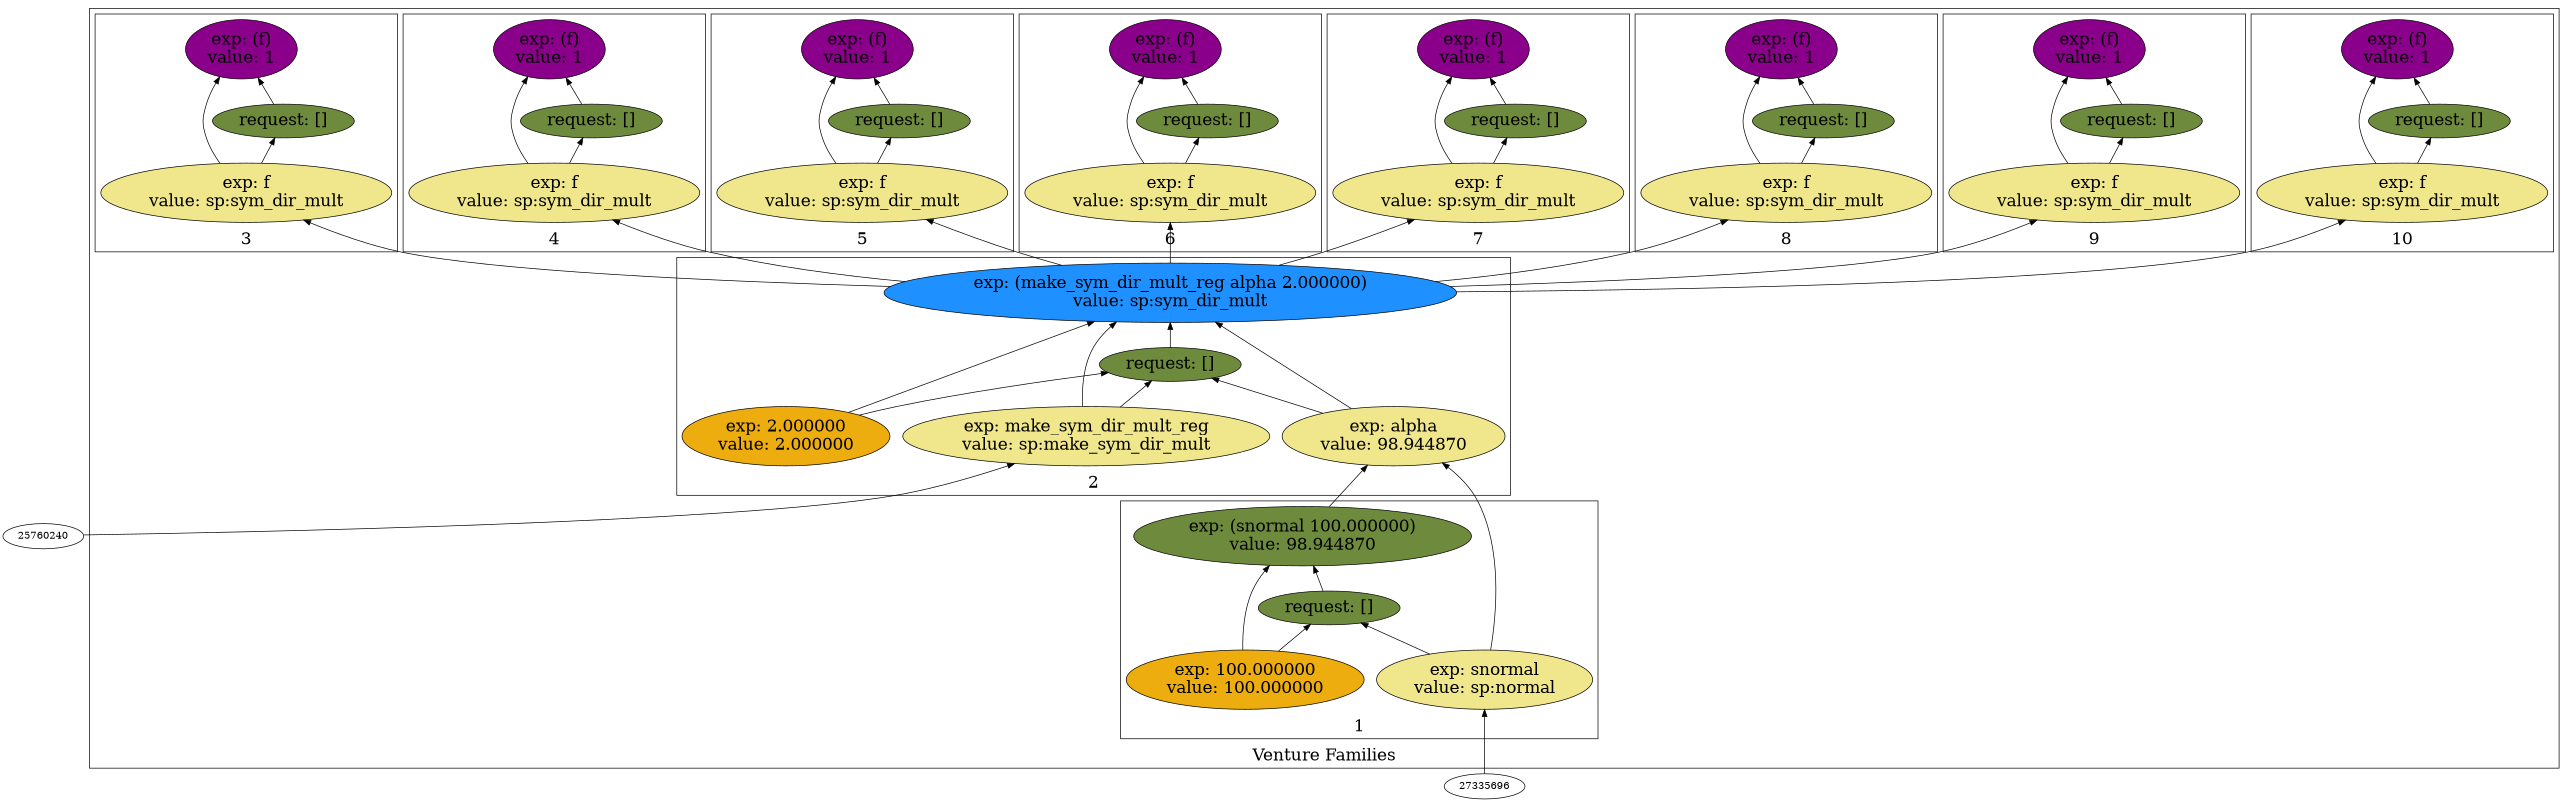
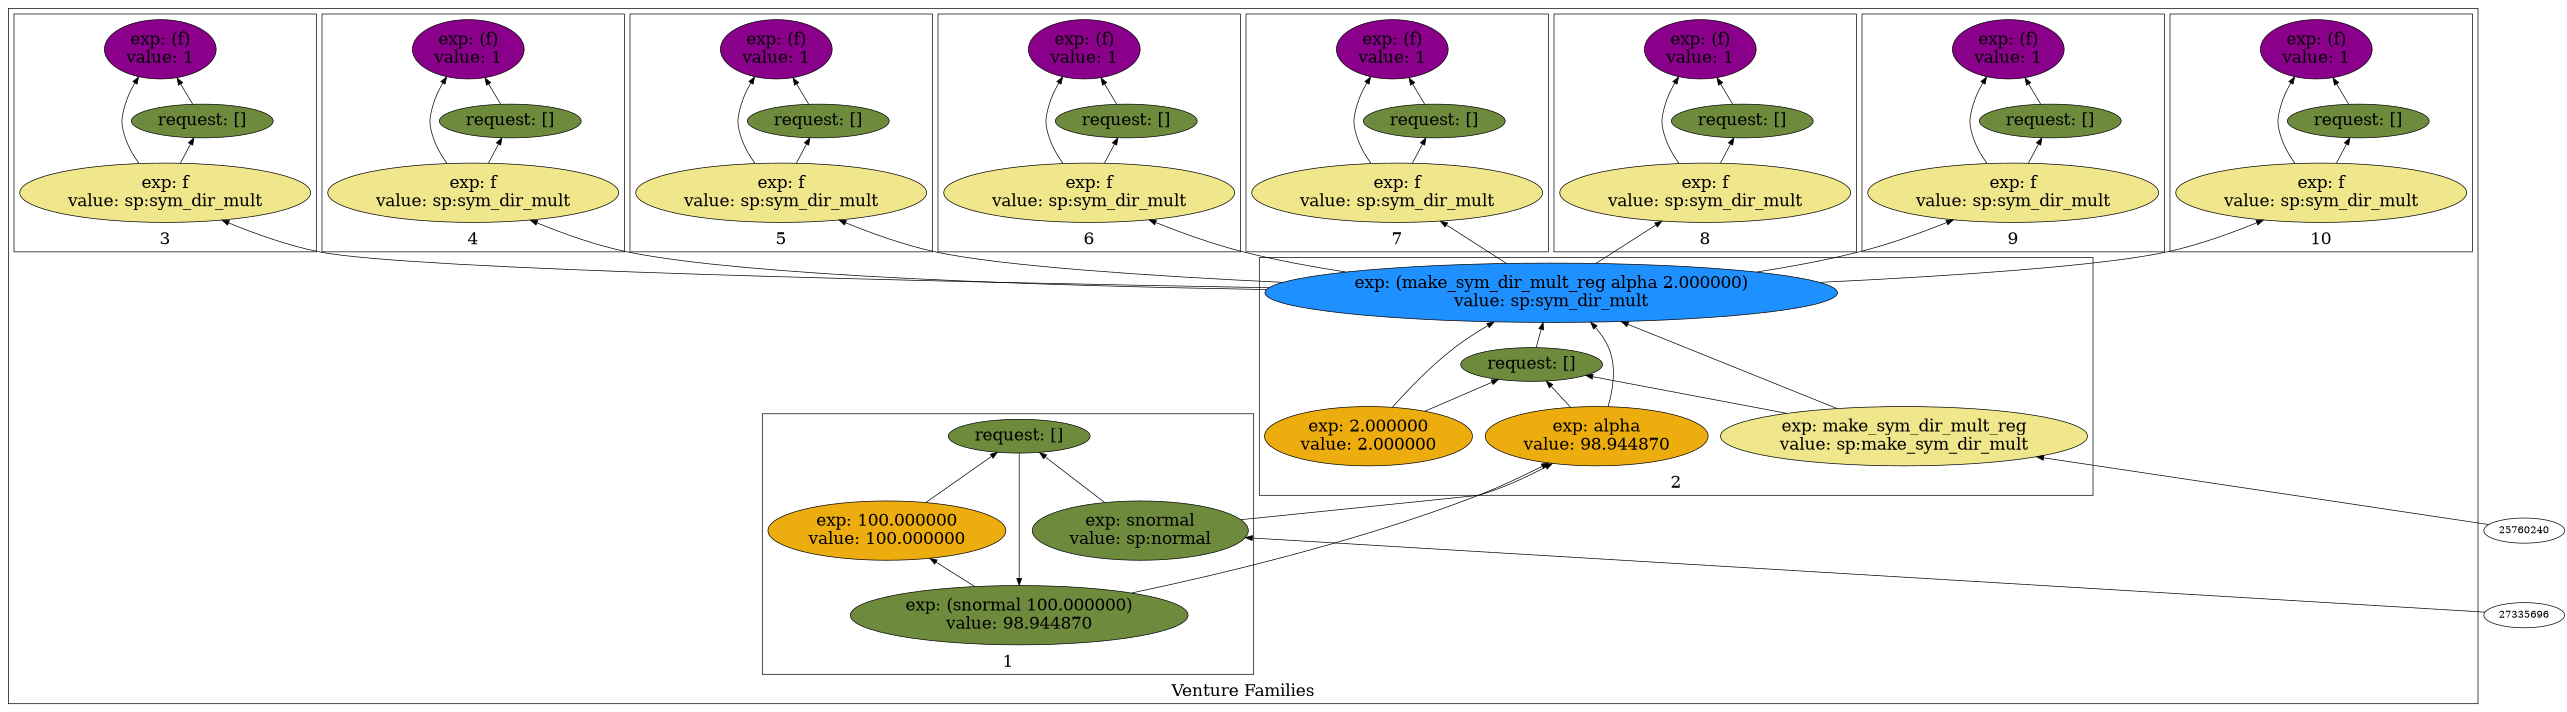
node "exp: alpha value: 98.944870": fillcolor khaki -> darkgoldenrod2
edge "exp: 100.000000 value: 100.000000" -> "exp: (snormal 100.000000) value: 98.944870": reversed
node "exp: snormal value: sp:normal": fillcolor khaki -> darkolivegreen4
